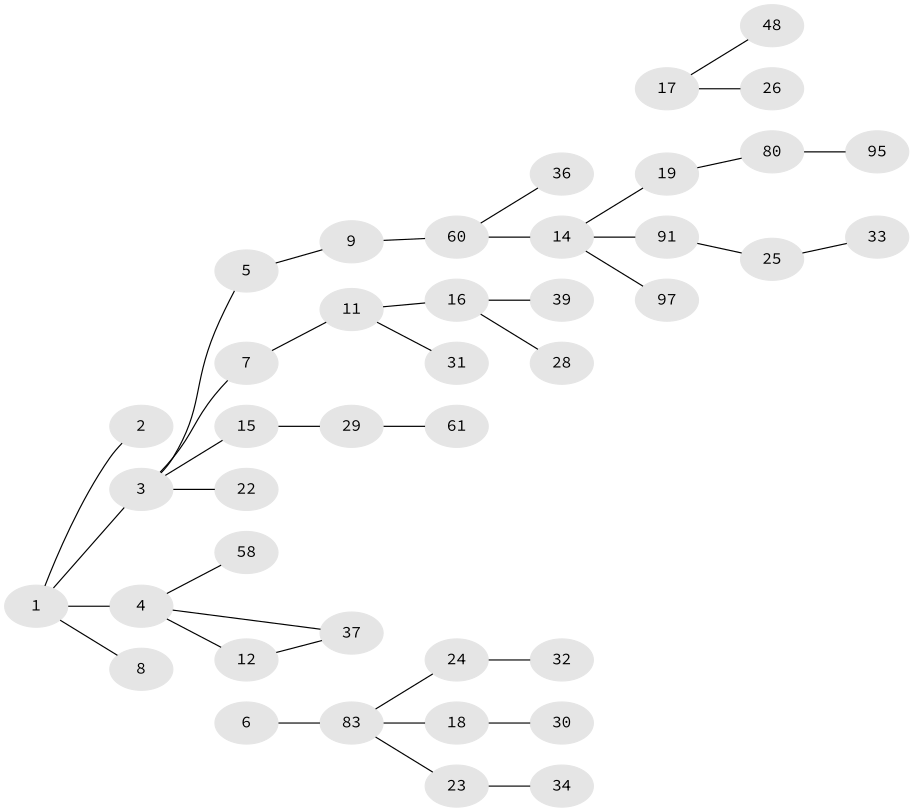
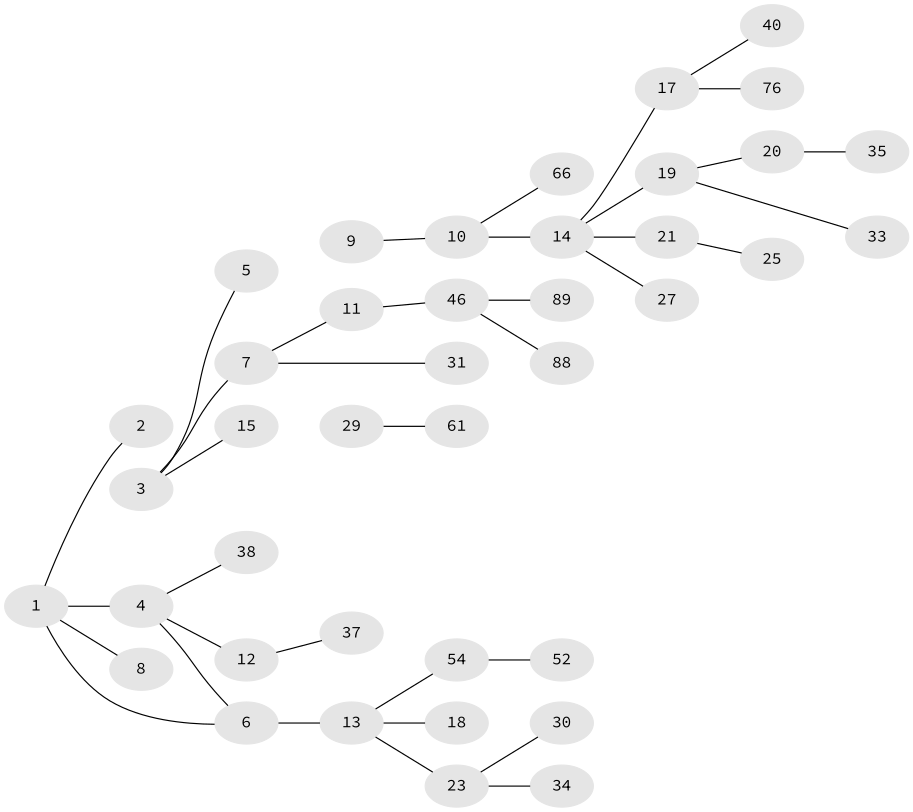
node "48": label "48" -> "40"
node "26": label "26" -> "76"
node "80": label "80" -> "20"
node "95": label "95" -> "35"
edge "17" -- "14": added
node "36": label "36" -> "66"
node "60": label "60" -> "10"
node "91": label "91" -> "21"
edge "33" -- "25": now "33" -- "19"
edge "9" -- "5": removed
node "16": label "16" -> "46"
node "39": label "39" -> "89"
node "97": label "97" -> "27"
edge "11" -- "31": now "7" -- "31"
node "28": label "28" -> "88"
edge "15" -- "29": removed
node "22": removed
edge "3" -- "1": now "6" -- "1"
node "58": label "58" -> "38"
edge "4" -- "37": now "4" -- "6"
node "24": label "24" -> "54"
node "32": label "32" -> "52"
node "83": label "83" -> "13"
edge "18" -- "30": now "23" -- "30"
